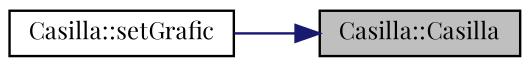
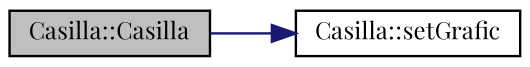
edge "Casilla::setGrafic" -> "Casilla::Casilla": reversed
